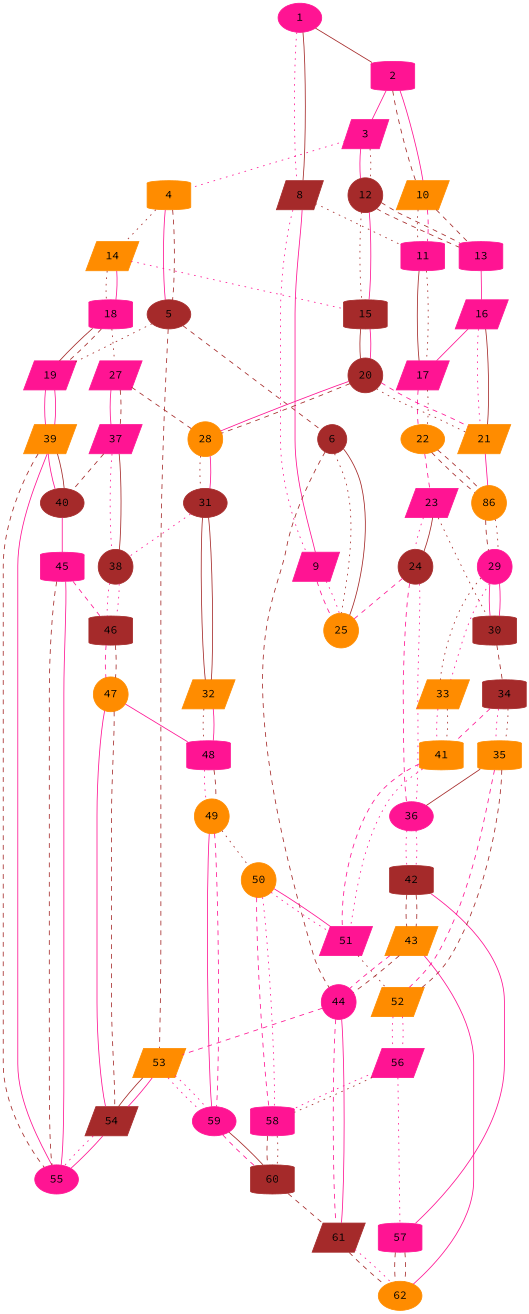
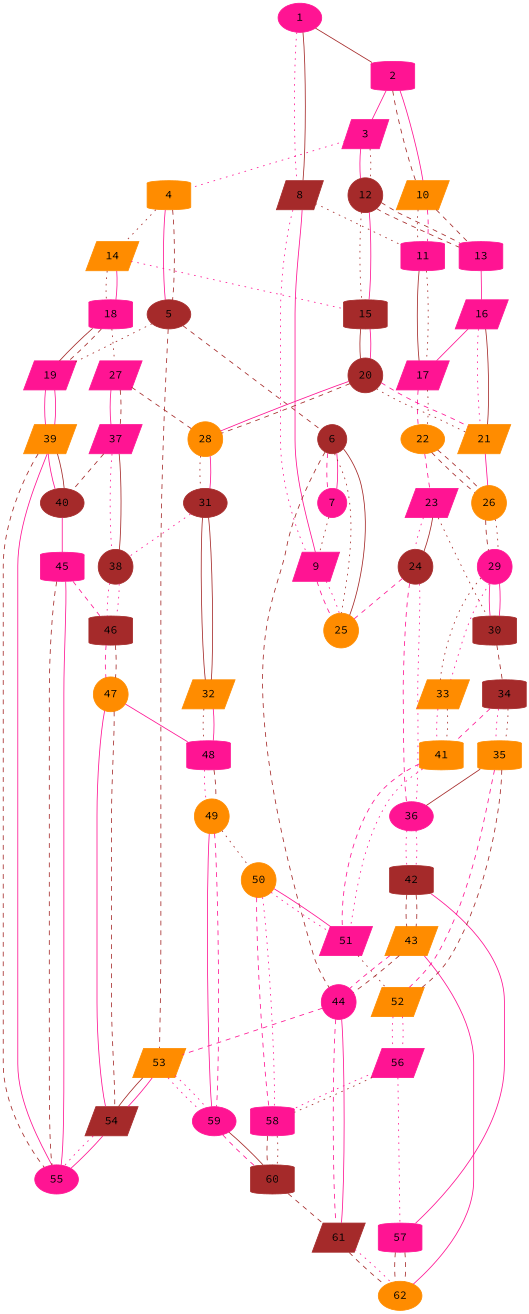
node "7": added
node "86": label "86" -> "26"
